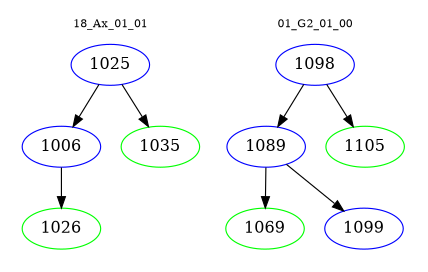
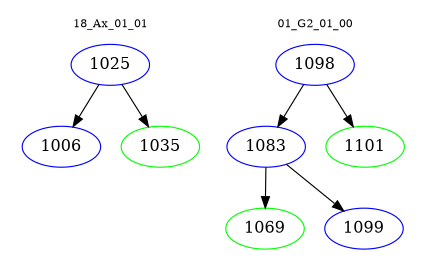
node "1089": label "1089" -> "1083"
node "1105": label "1105" -> "1101"
node "1026": removed
